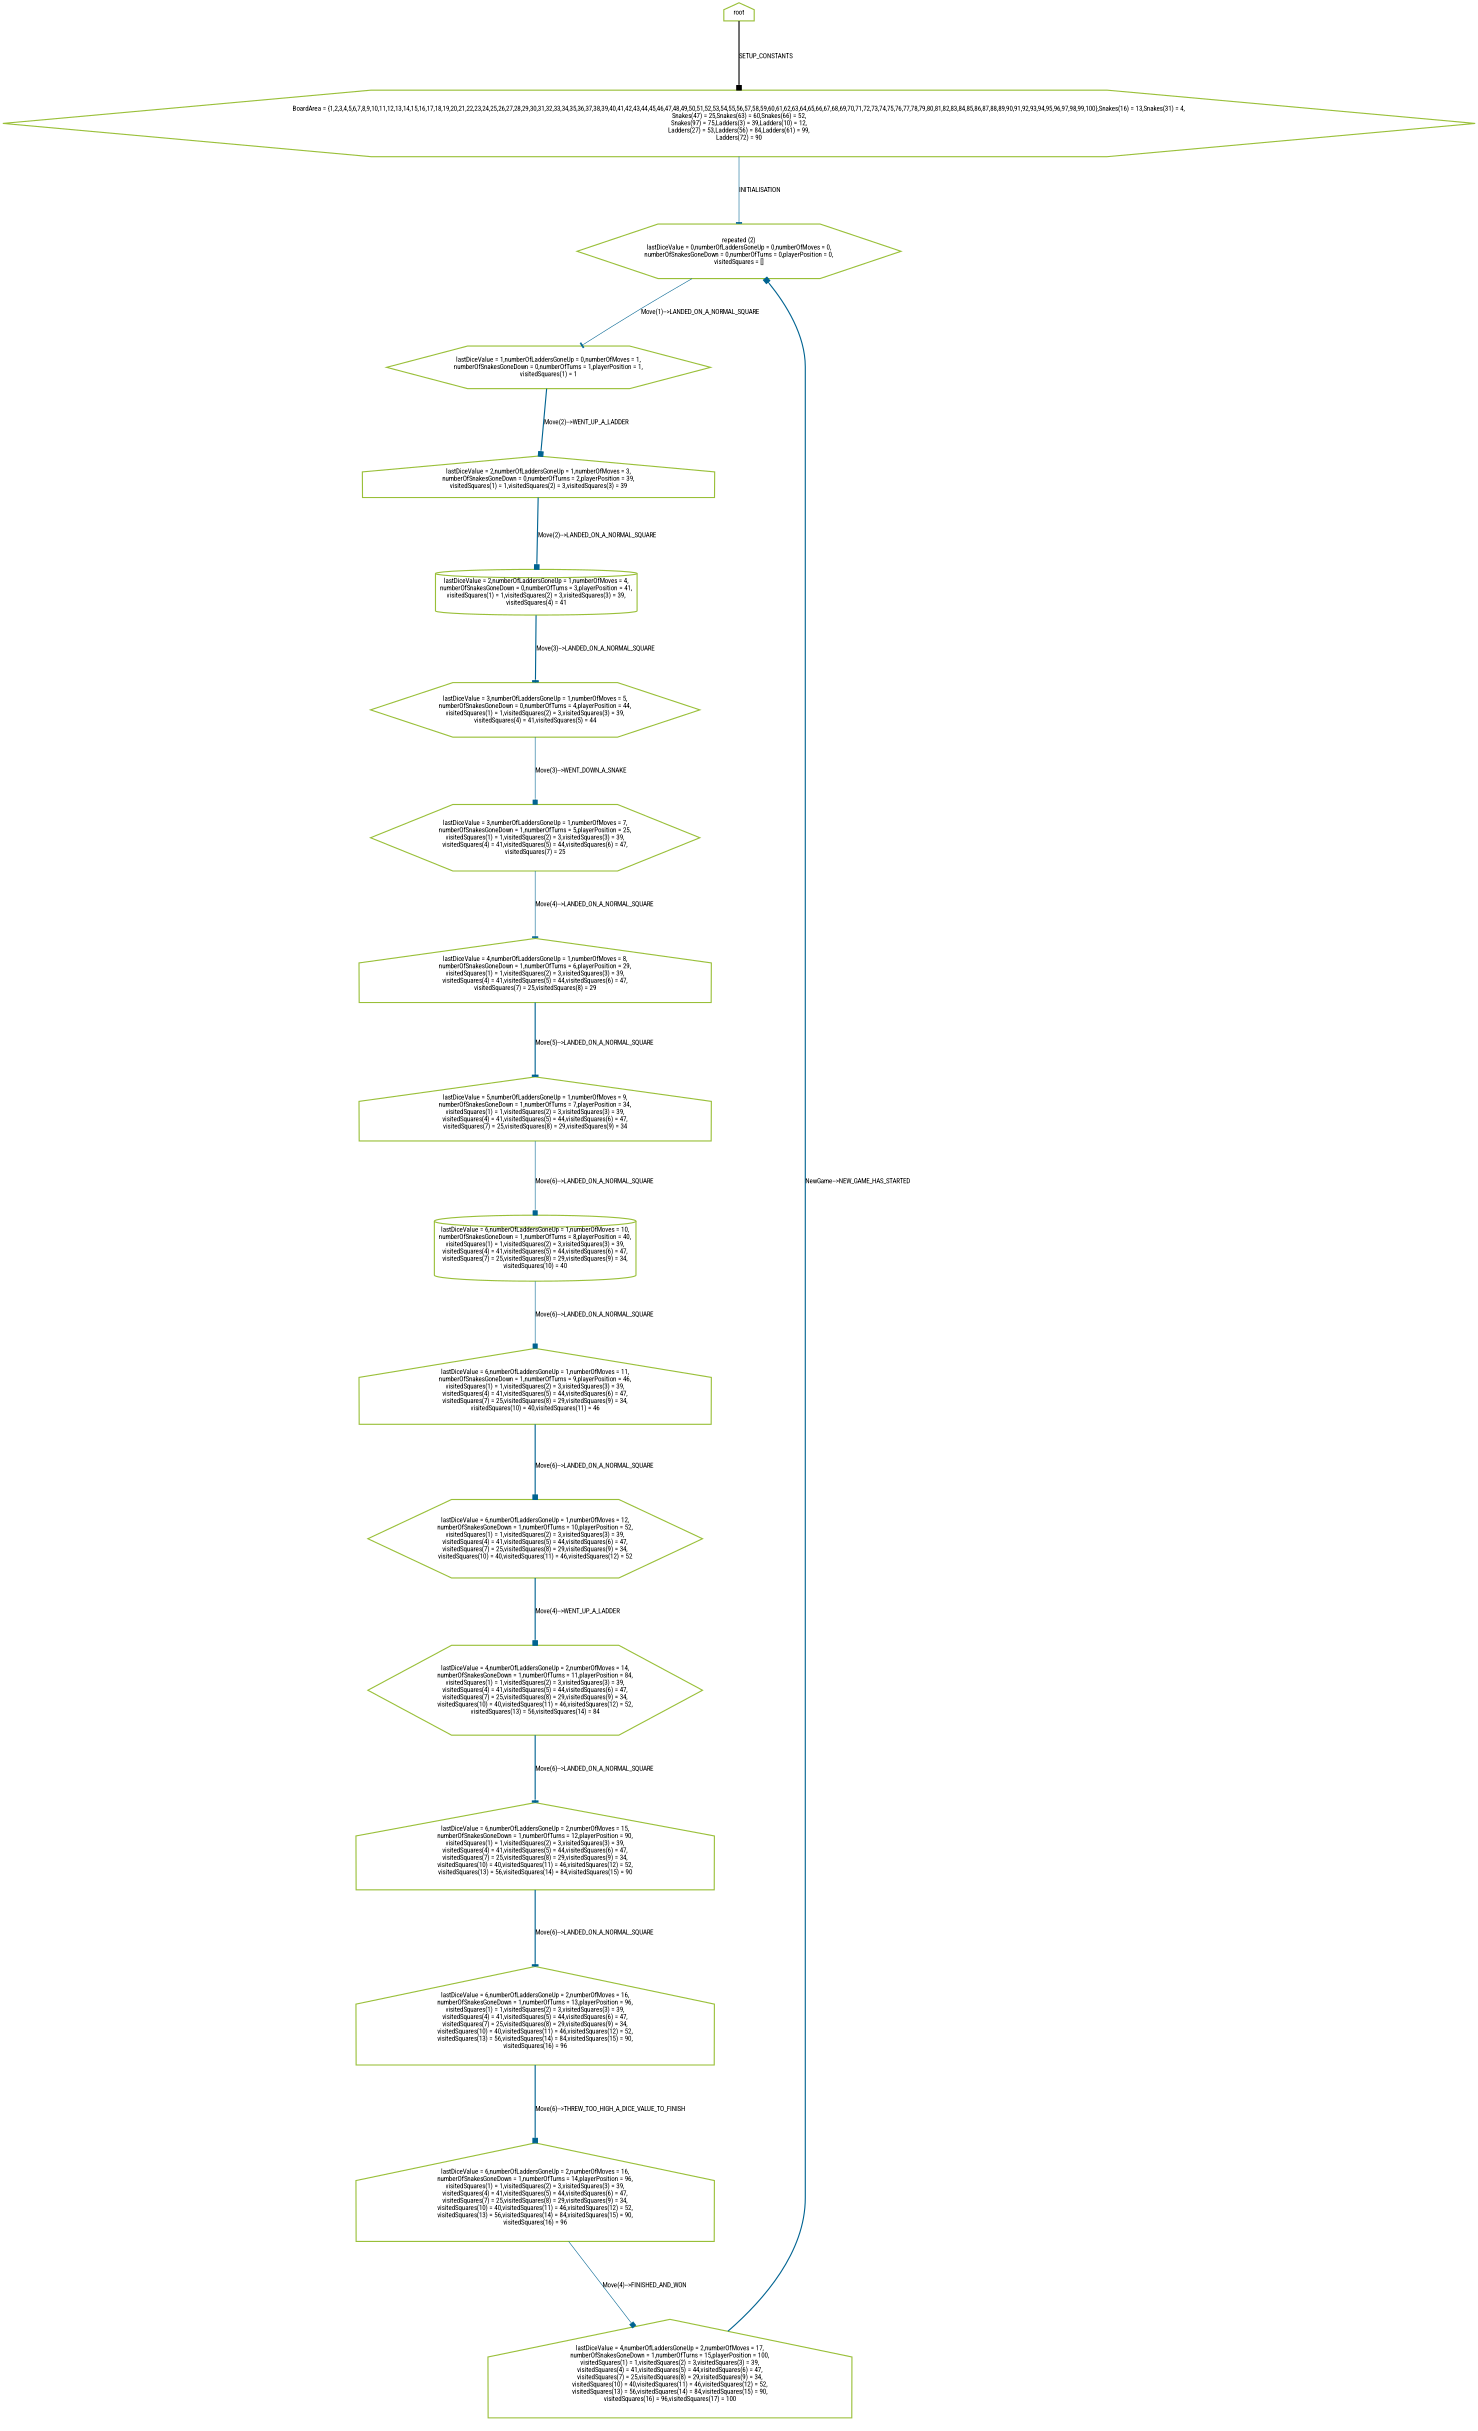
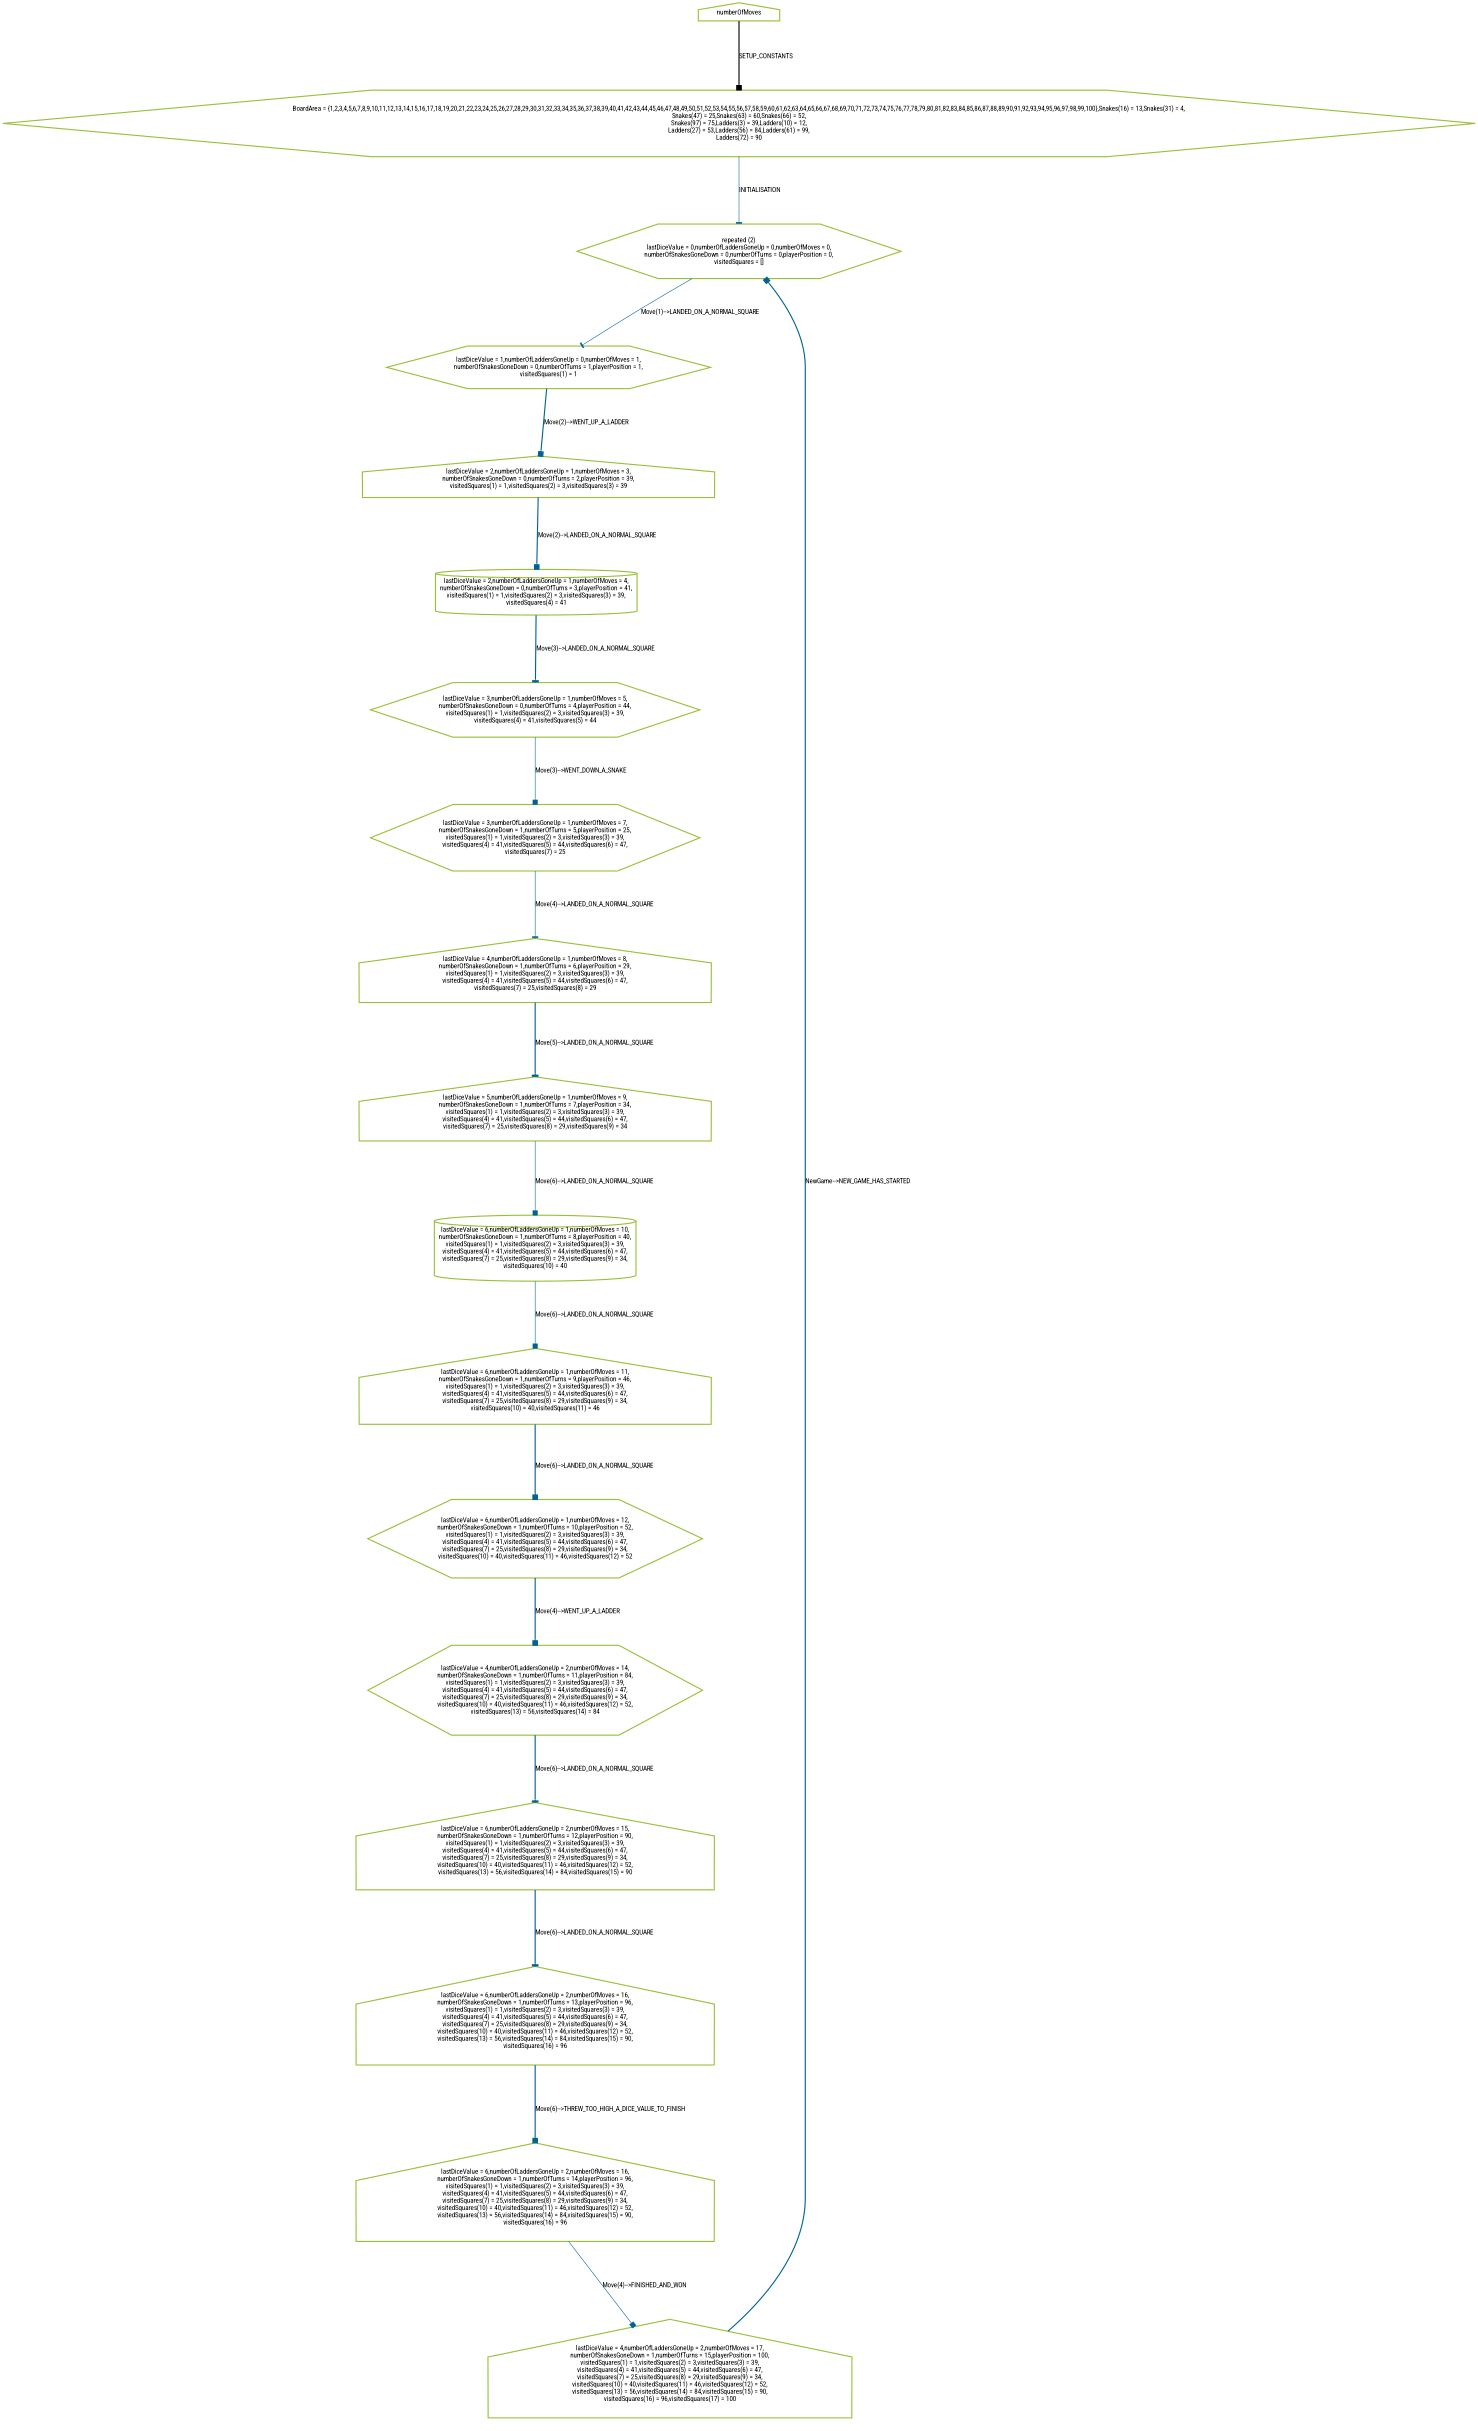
node "root": label "root" -> "numberOfMoves"
